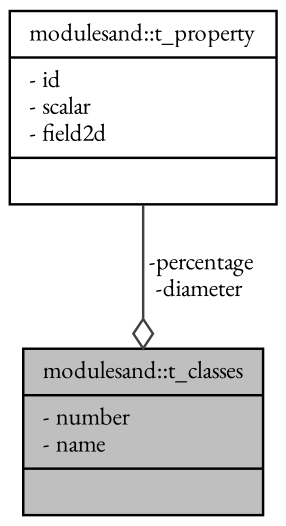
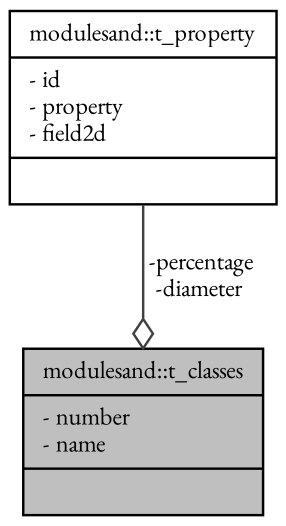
node "modulesand::t_property": text "- scalar" -> "- property"
